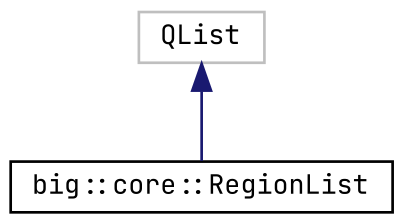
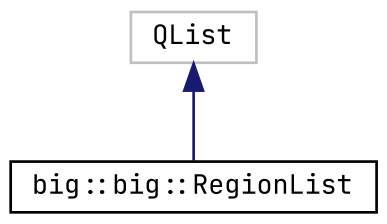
node "big::core::RegionList": label "big::core::RegionList" -> "big::big::RegionList"
